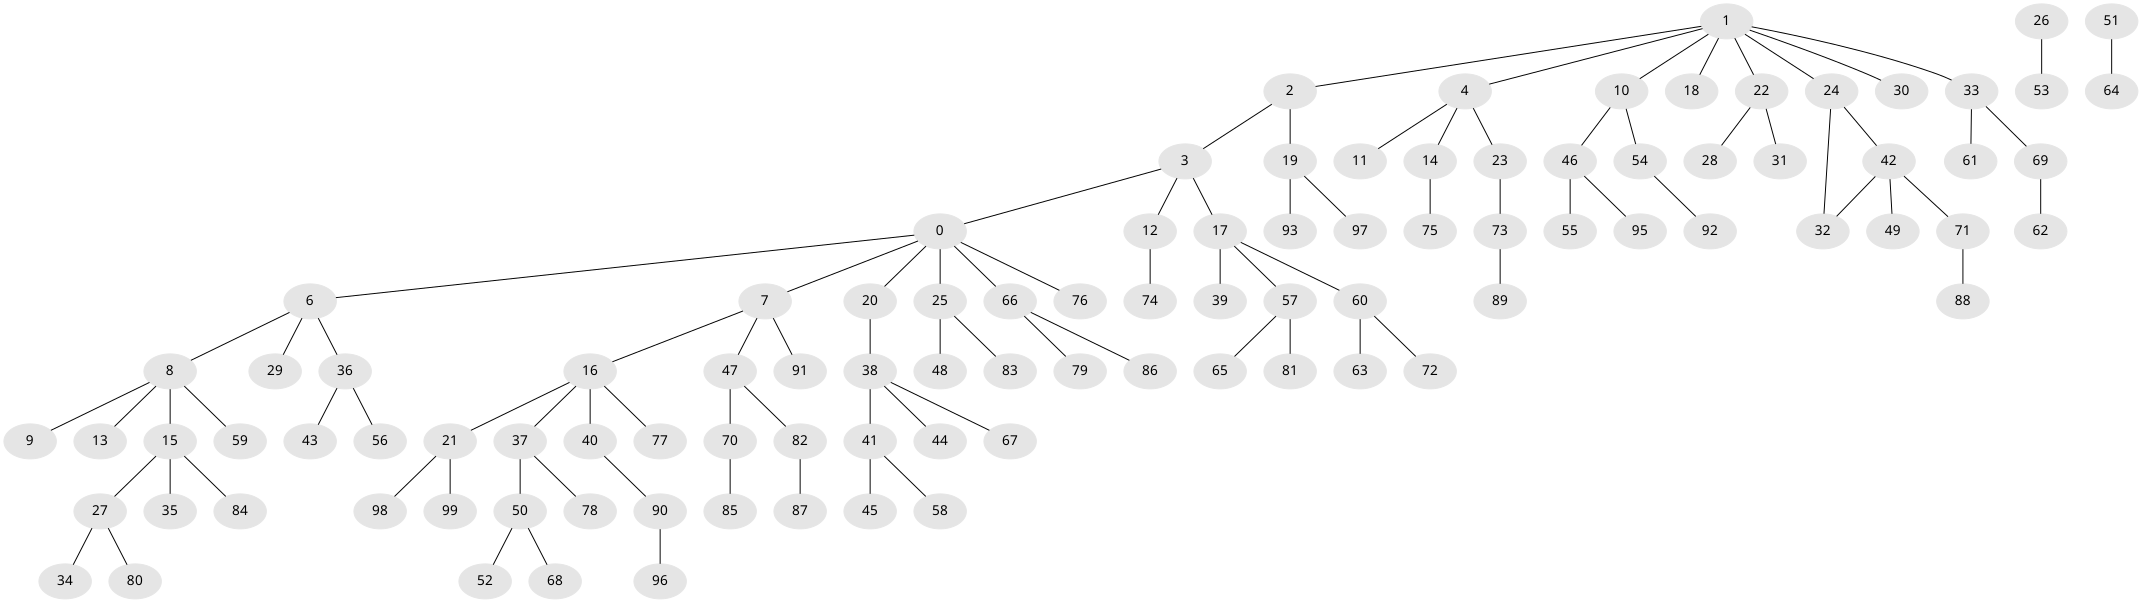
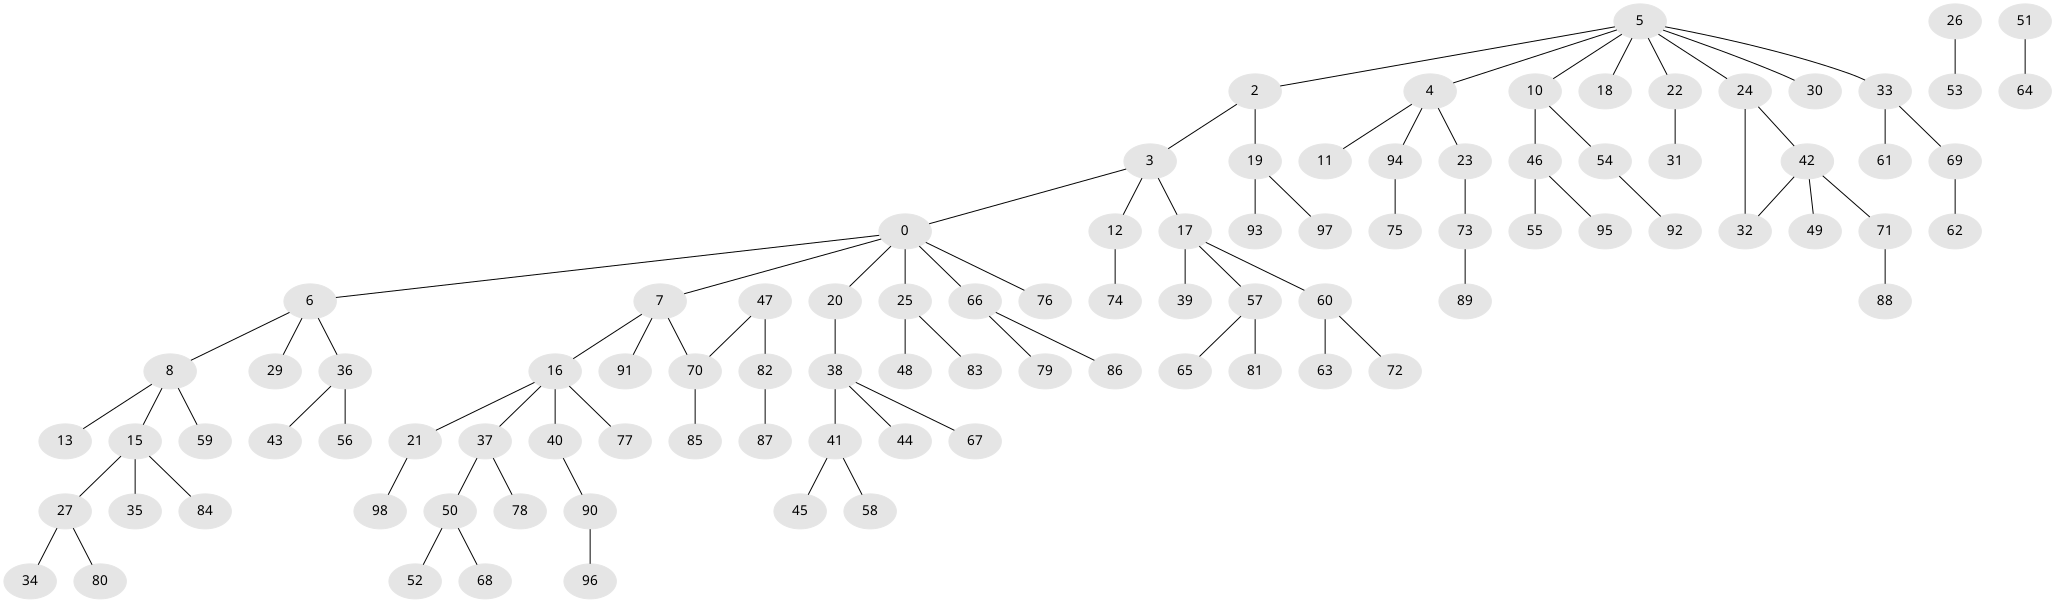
node "1": label "1" -> "5"
node "14": label "14" -> "94"
node "28": removed
edge "7" -- "47": now "7" -- "70"
node "9": removed
node "99": removed
